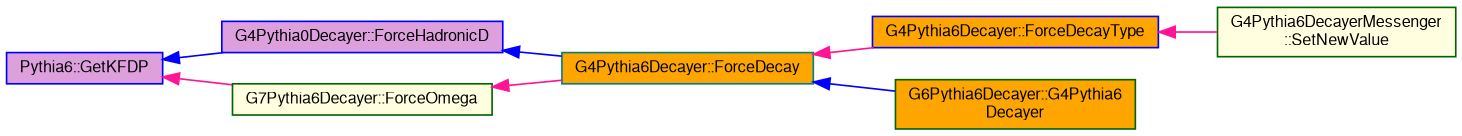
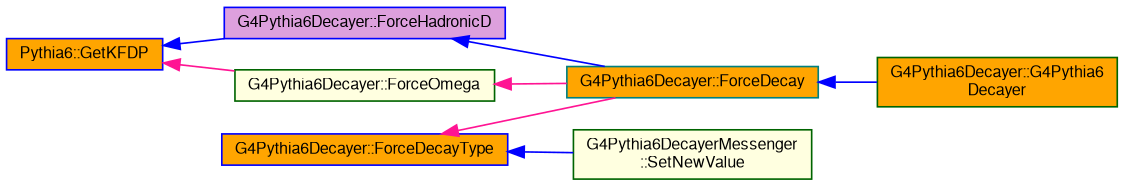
edge "G4Pythia6DecayerMessenger ::SetNewValue" -> "G4Pythia6Decayer::ForceDecayType": color deeppink -> blue
node "G4Pythia0Decayer::ForceHadronicD": label "G4Pythia0Decayer::ForceHadronicD" -> "G4Pythia6Decayer::ForceHadronicD"
edge "G4Pythia6Decayer::ForceDecayType" -> "G4Pythia6Decayer::ForceDecay": reversed
node "Pythia6::GetKFDP": fillcolor plum -> orange
node "G7Pythia6Decayer::ForceOmega": label "G7Pythia6Decayer::ForceOmega" -> "G4Pythia6Decayer::ForceOmega"
node "G6Pythia6Decayer::G4Pythia6 Decayer": label "G6Pythia6Decayer::G4Pythia6 Decayer" -> "G4Pythia6Decayer::G4Pythia6 Decayer"
